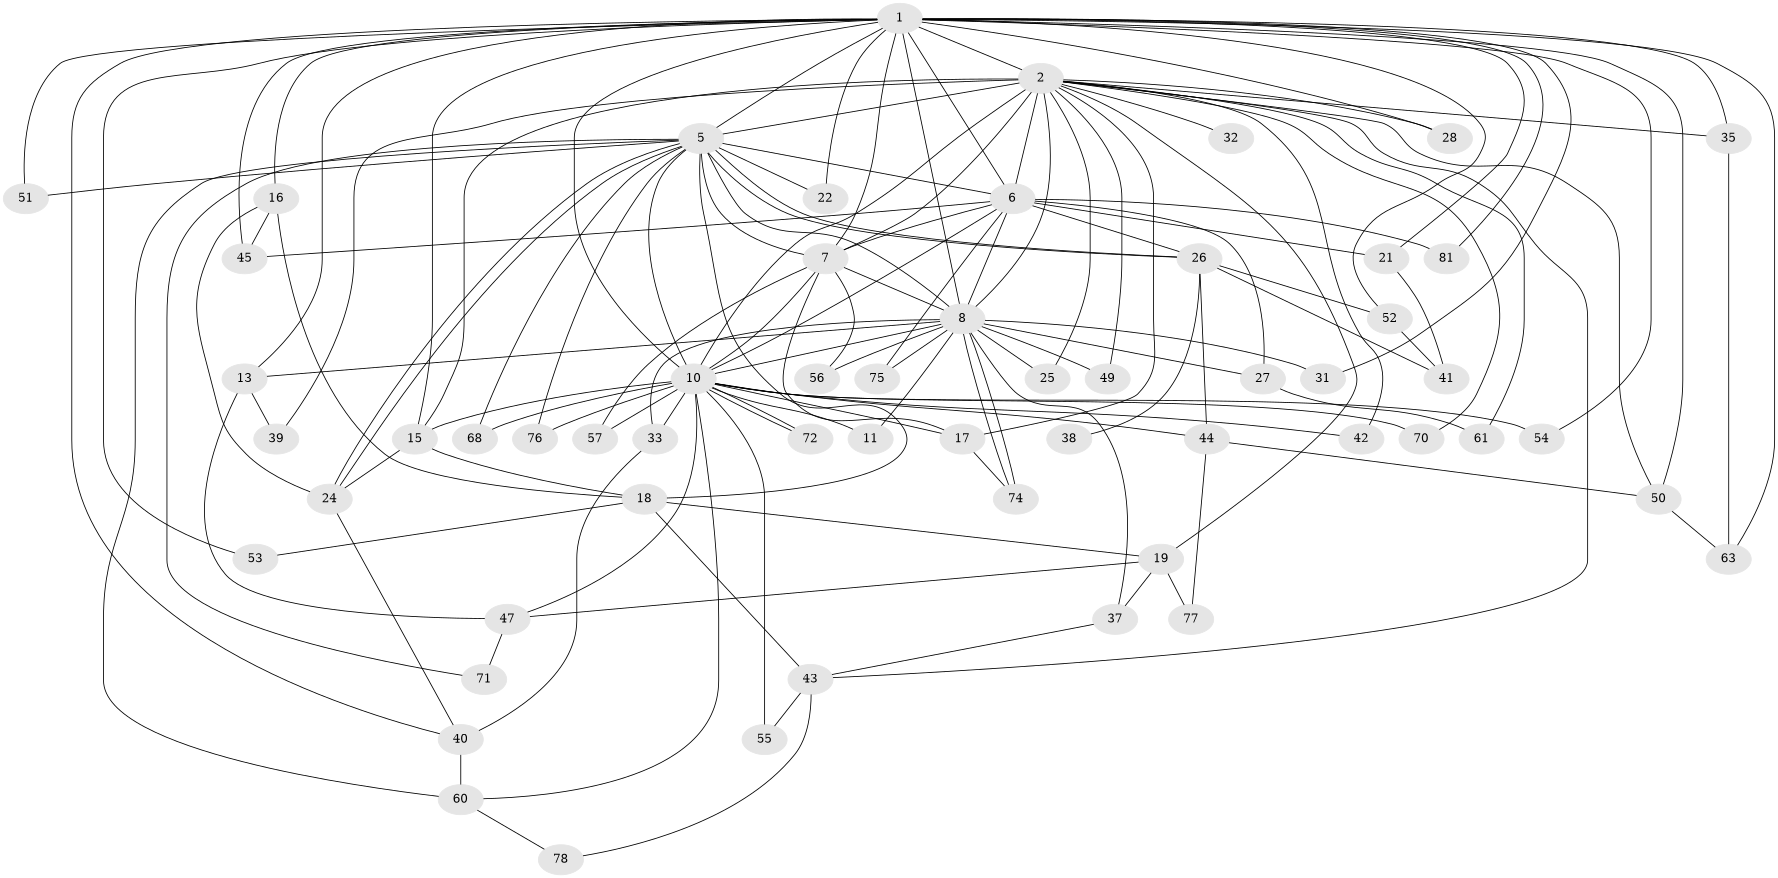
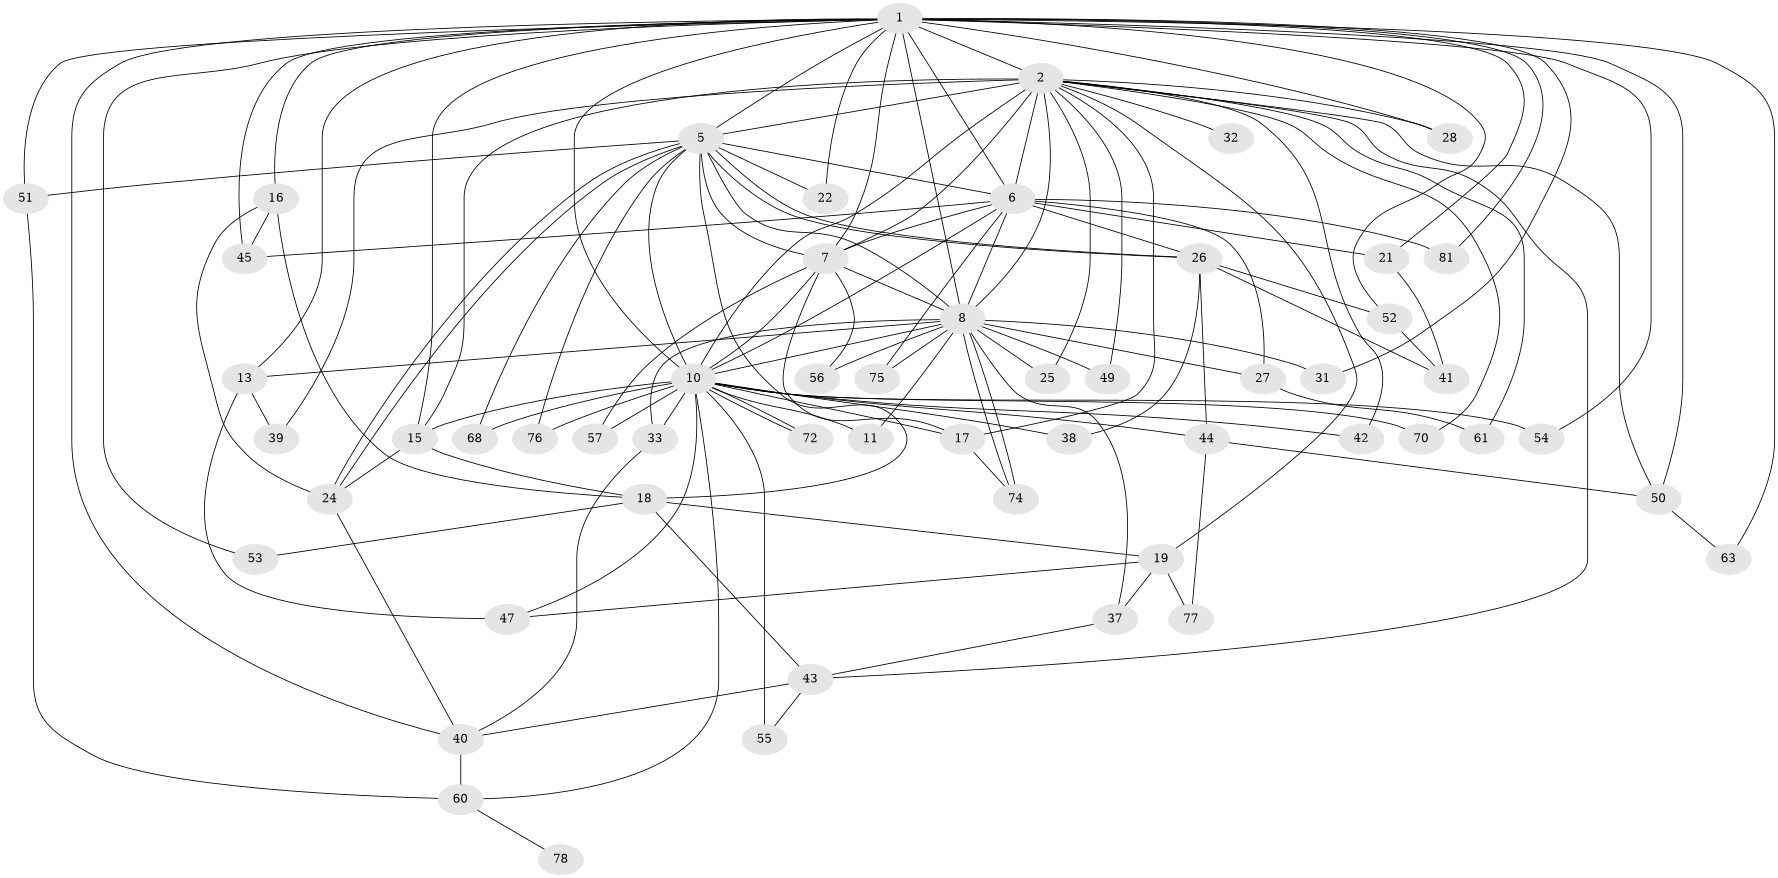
node "35": removed
edge "5" -- "60": now "51" -- "60"
edge "10" -- "38": added
node "71": removed
edge "43" -- "78": now "43" -- "40"
